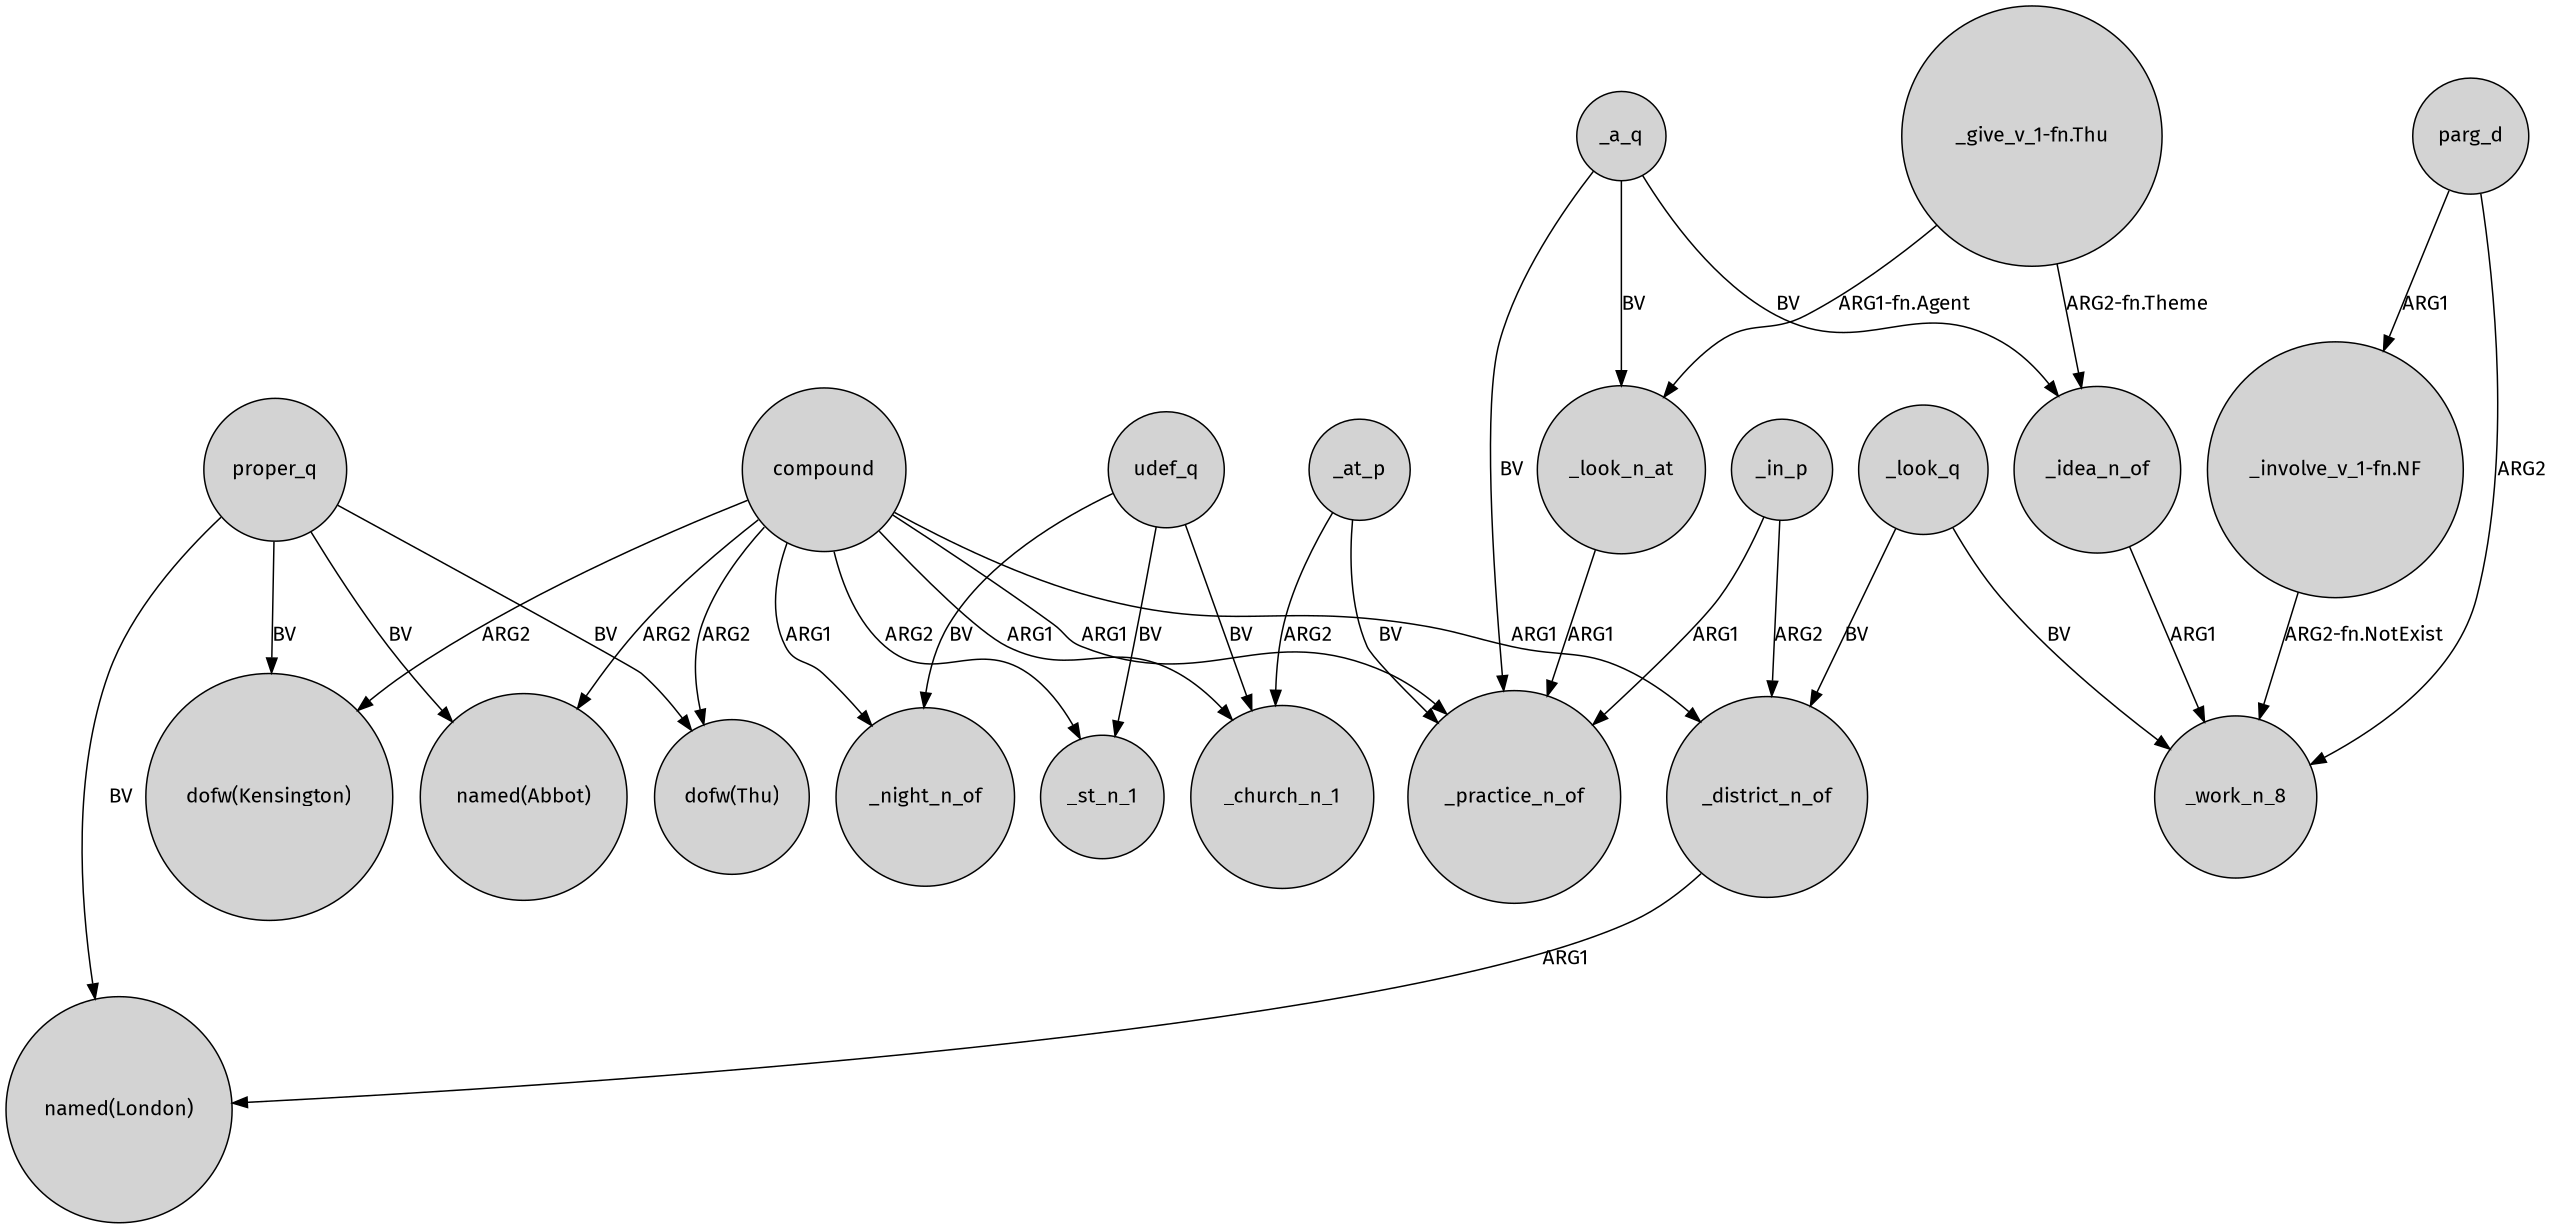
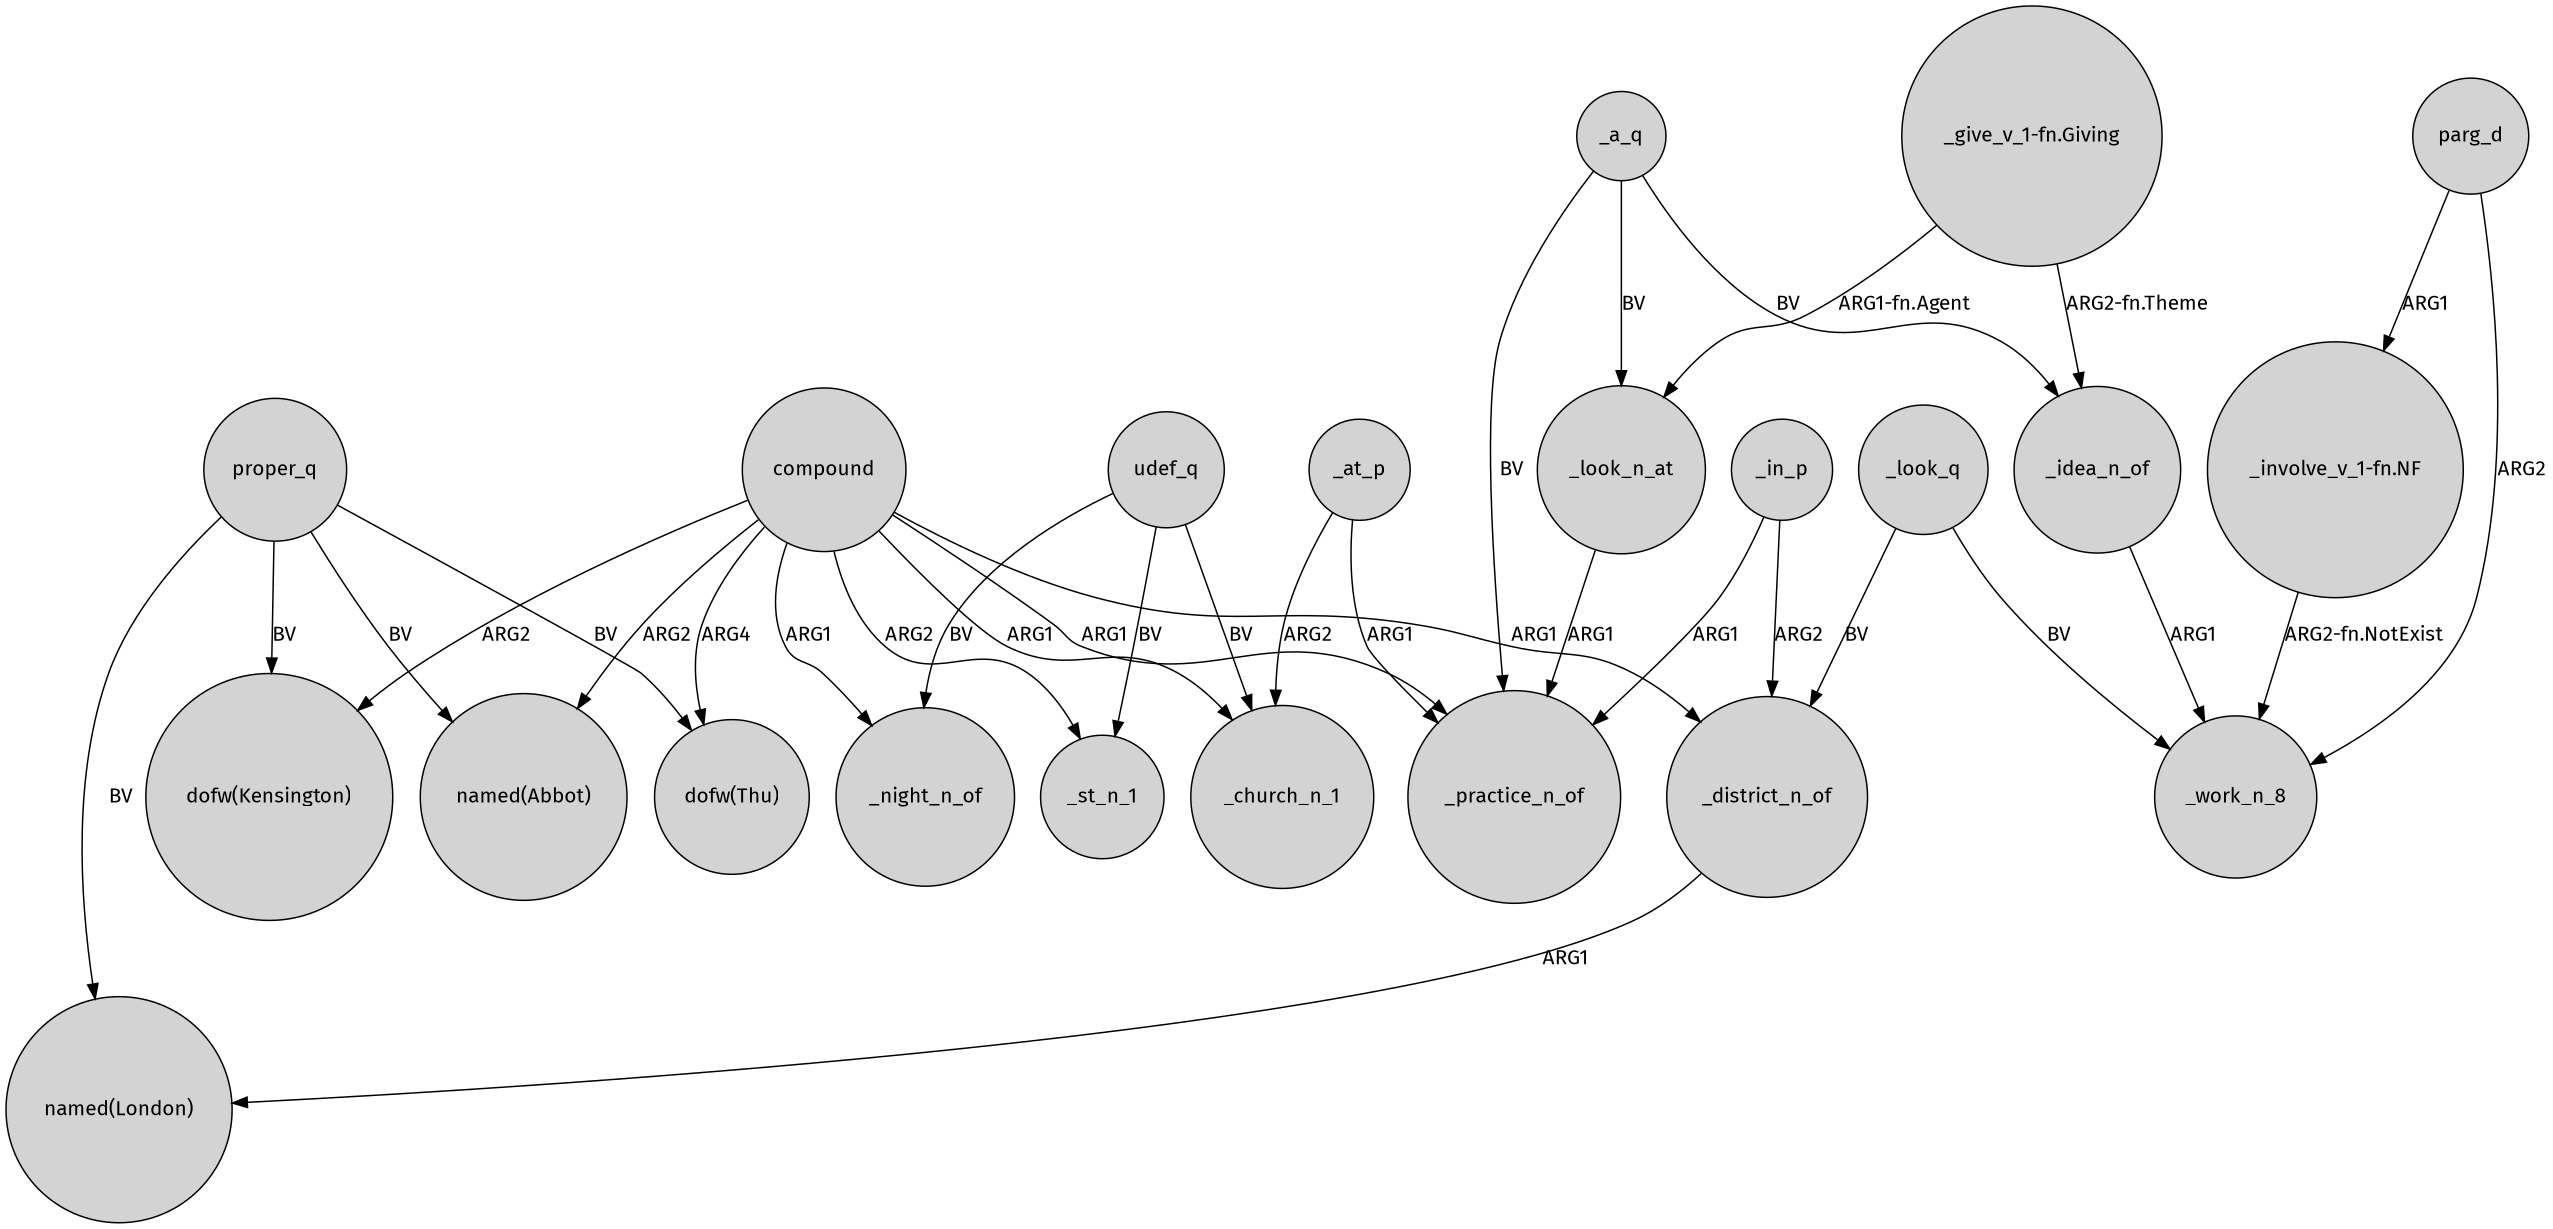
node "_give_v_1-fn.Thu": label "_give_v_1-fn.Thu" -> "_give_v_1-fn.Giving"
edge "compound" -> "dofw(Thu)": label "ARG2" -> "ARG4"
edge "_at_p" -> "_practice_n_of": label "BV" -> "ARG1"
